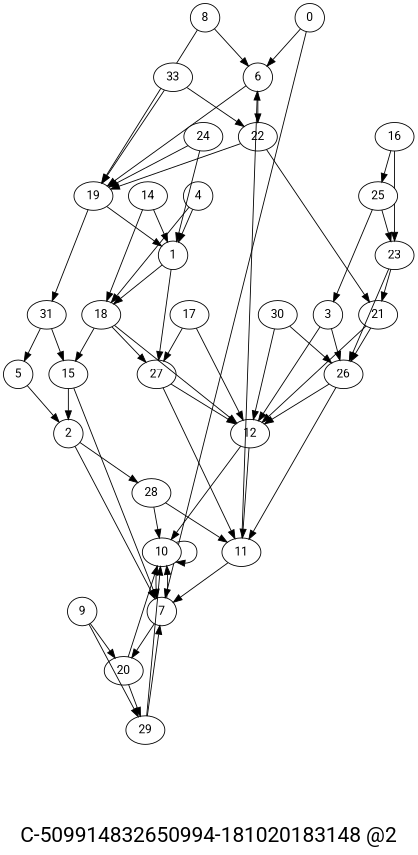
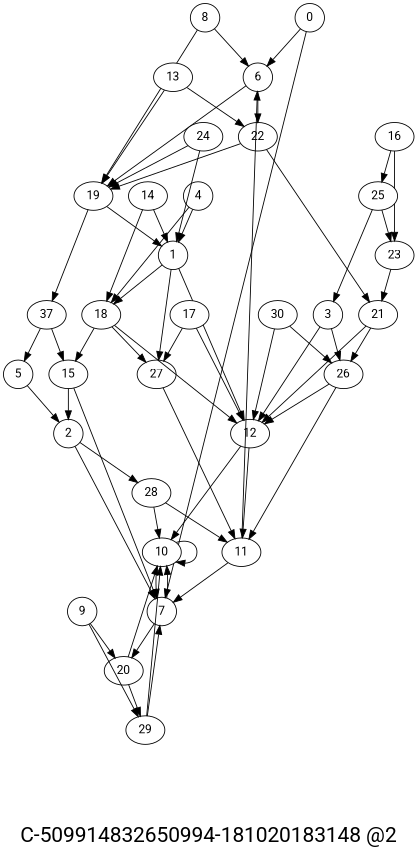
node "33": label "33" -> "13"
edge "23" -> "26": removed
node "31": label "31" -> "37"
edge "27" -> "12": now "1" -> "12"
